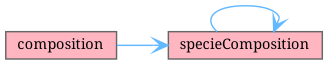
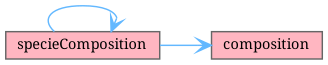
edge "composition" -> "specieComposition": reversed
